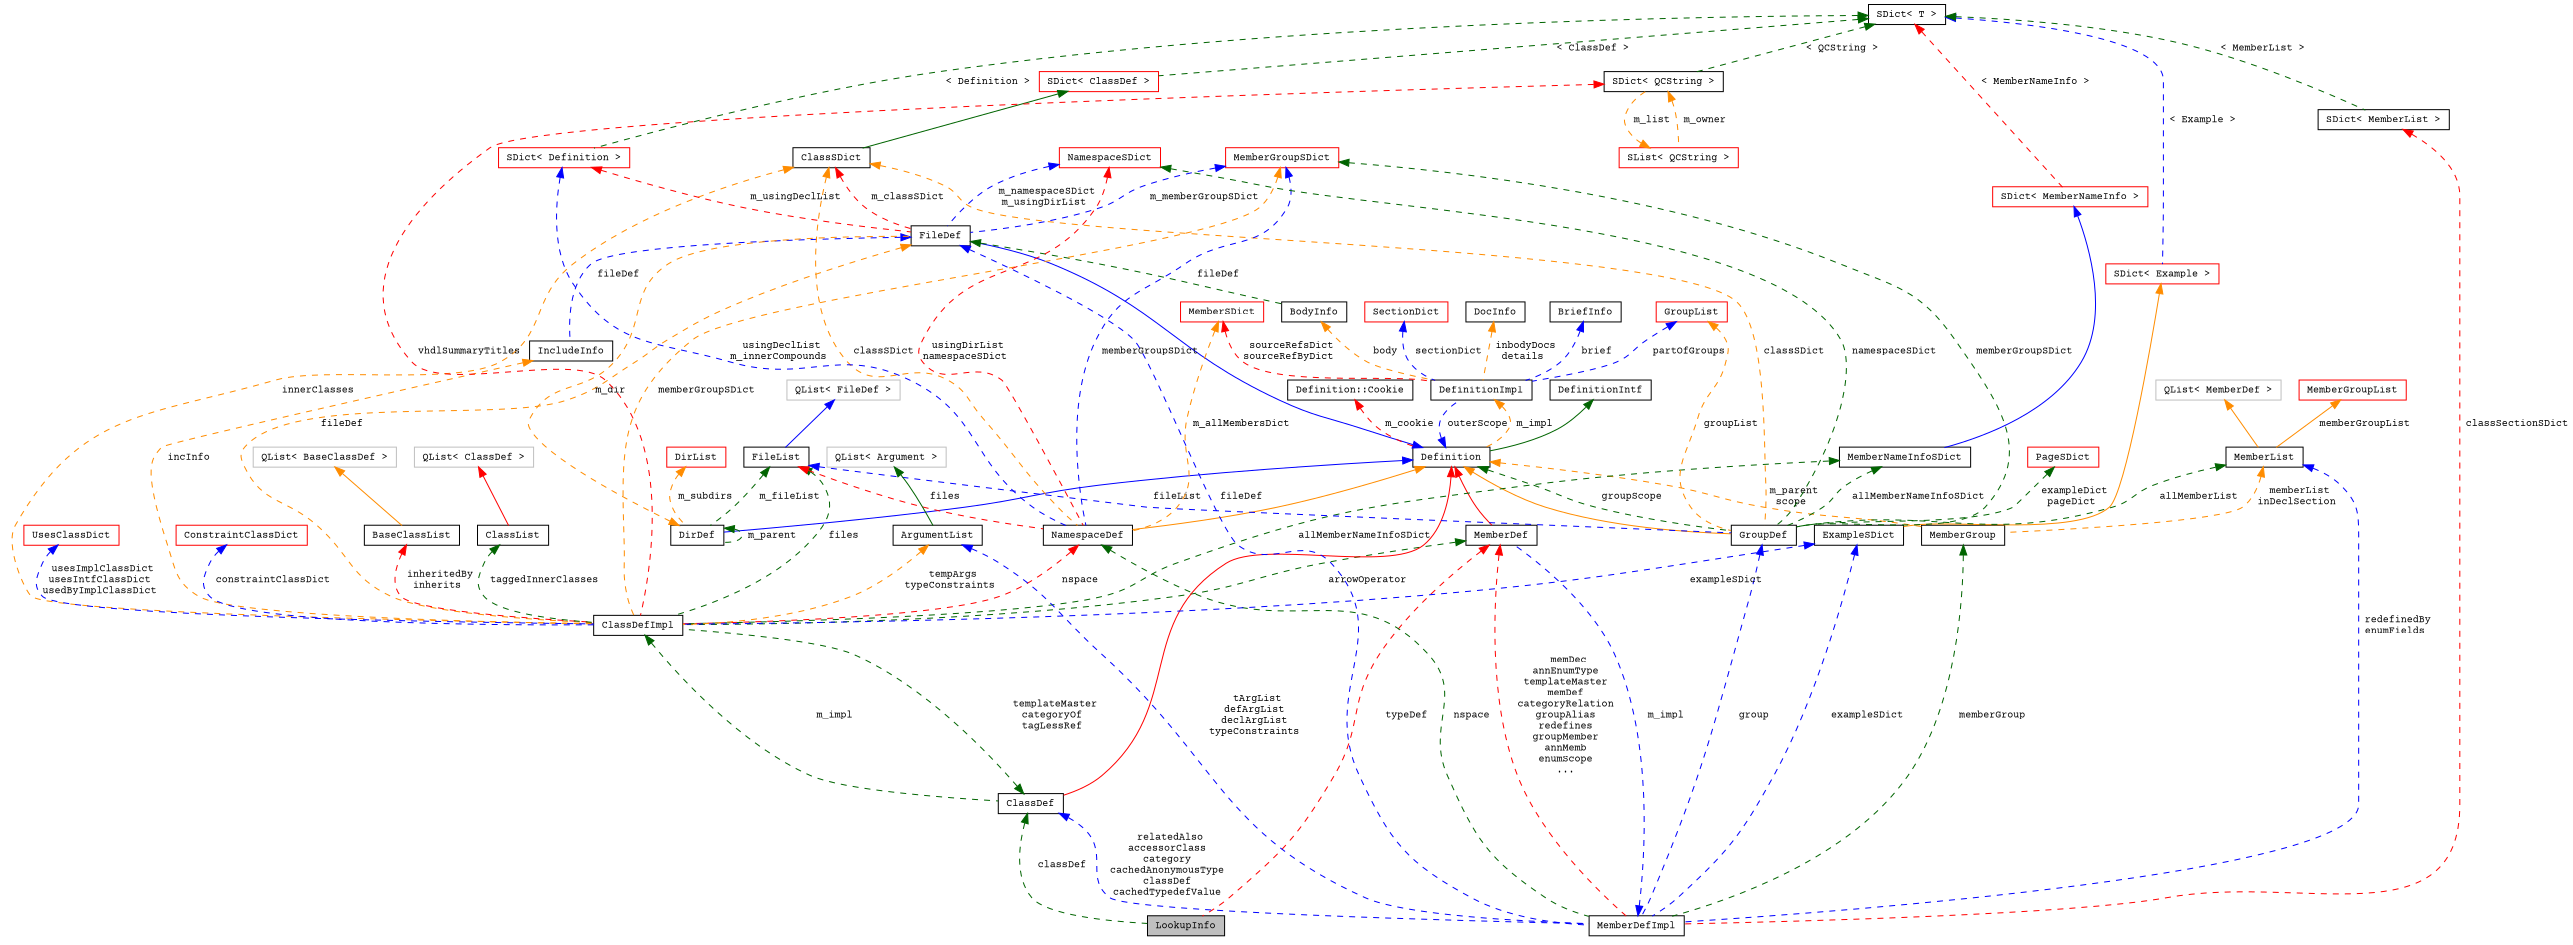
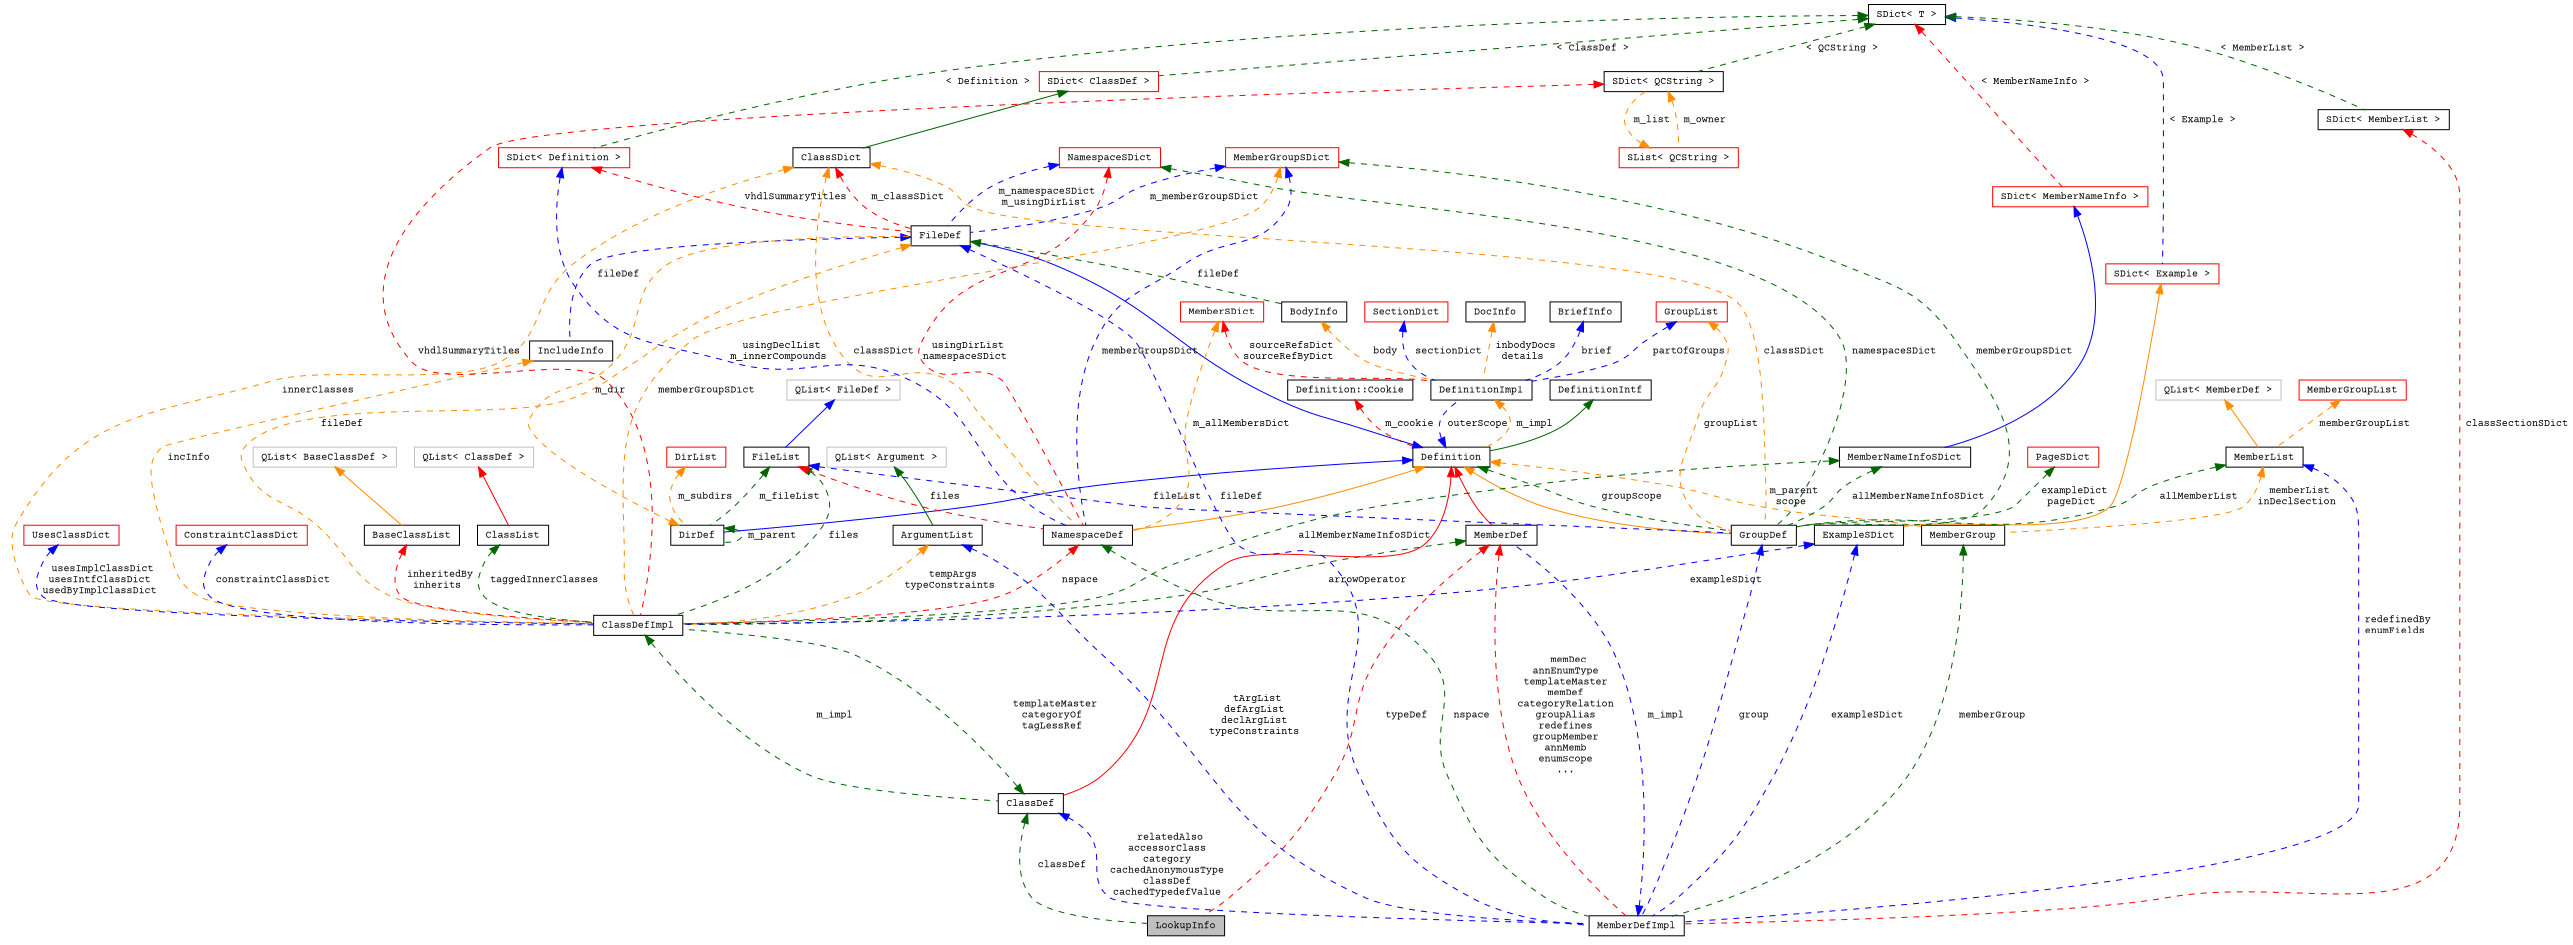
edge "FileDef" -> "SDict< Definition >": label " m_usingDeclList" -> " vhdlSummaryTitles"
edge "MemberList" -> "MemberGroupList": style solid -> dashed
